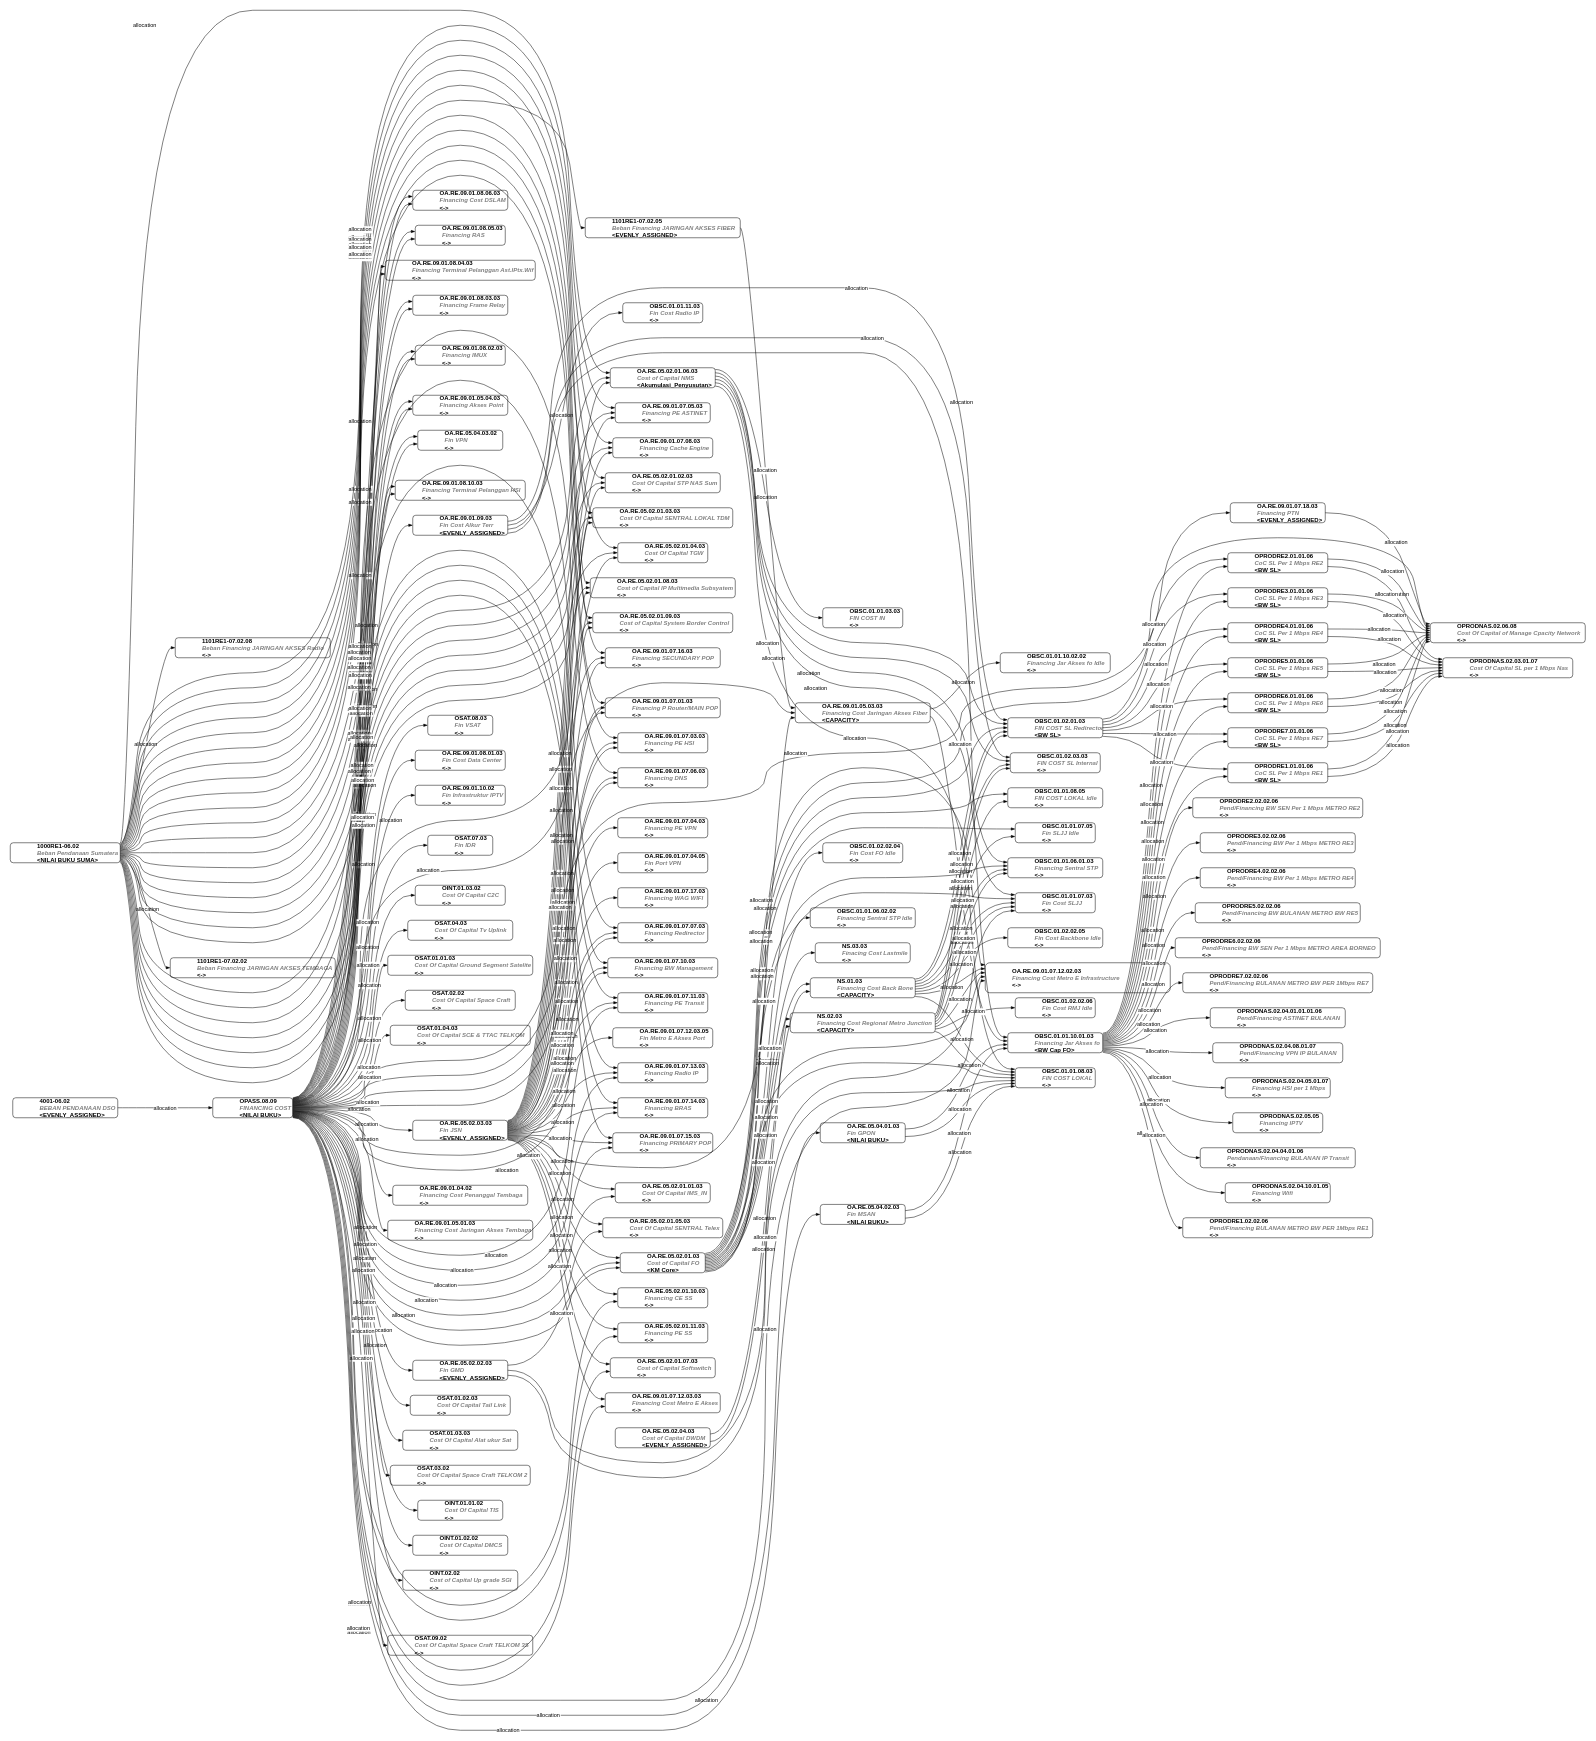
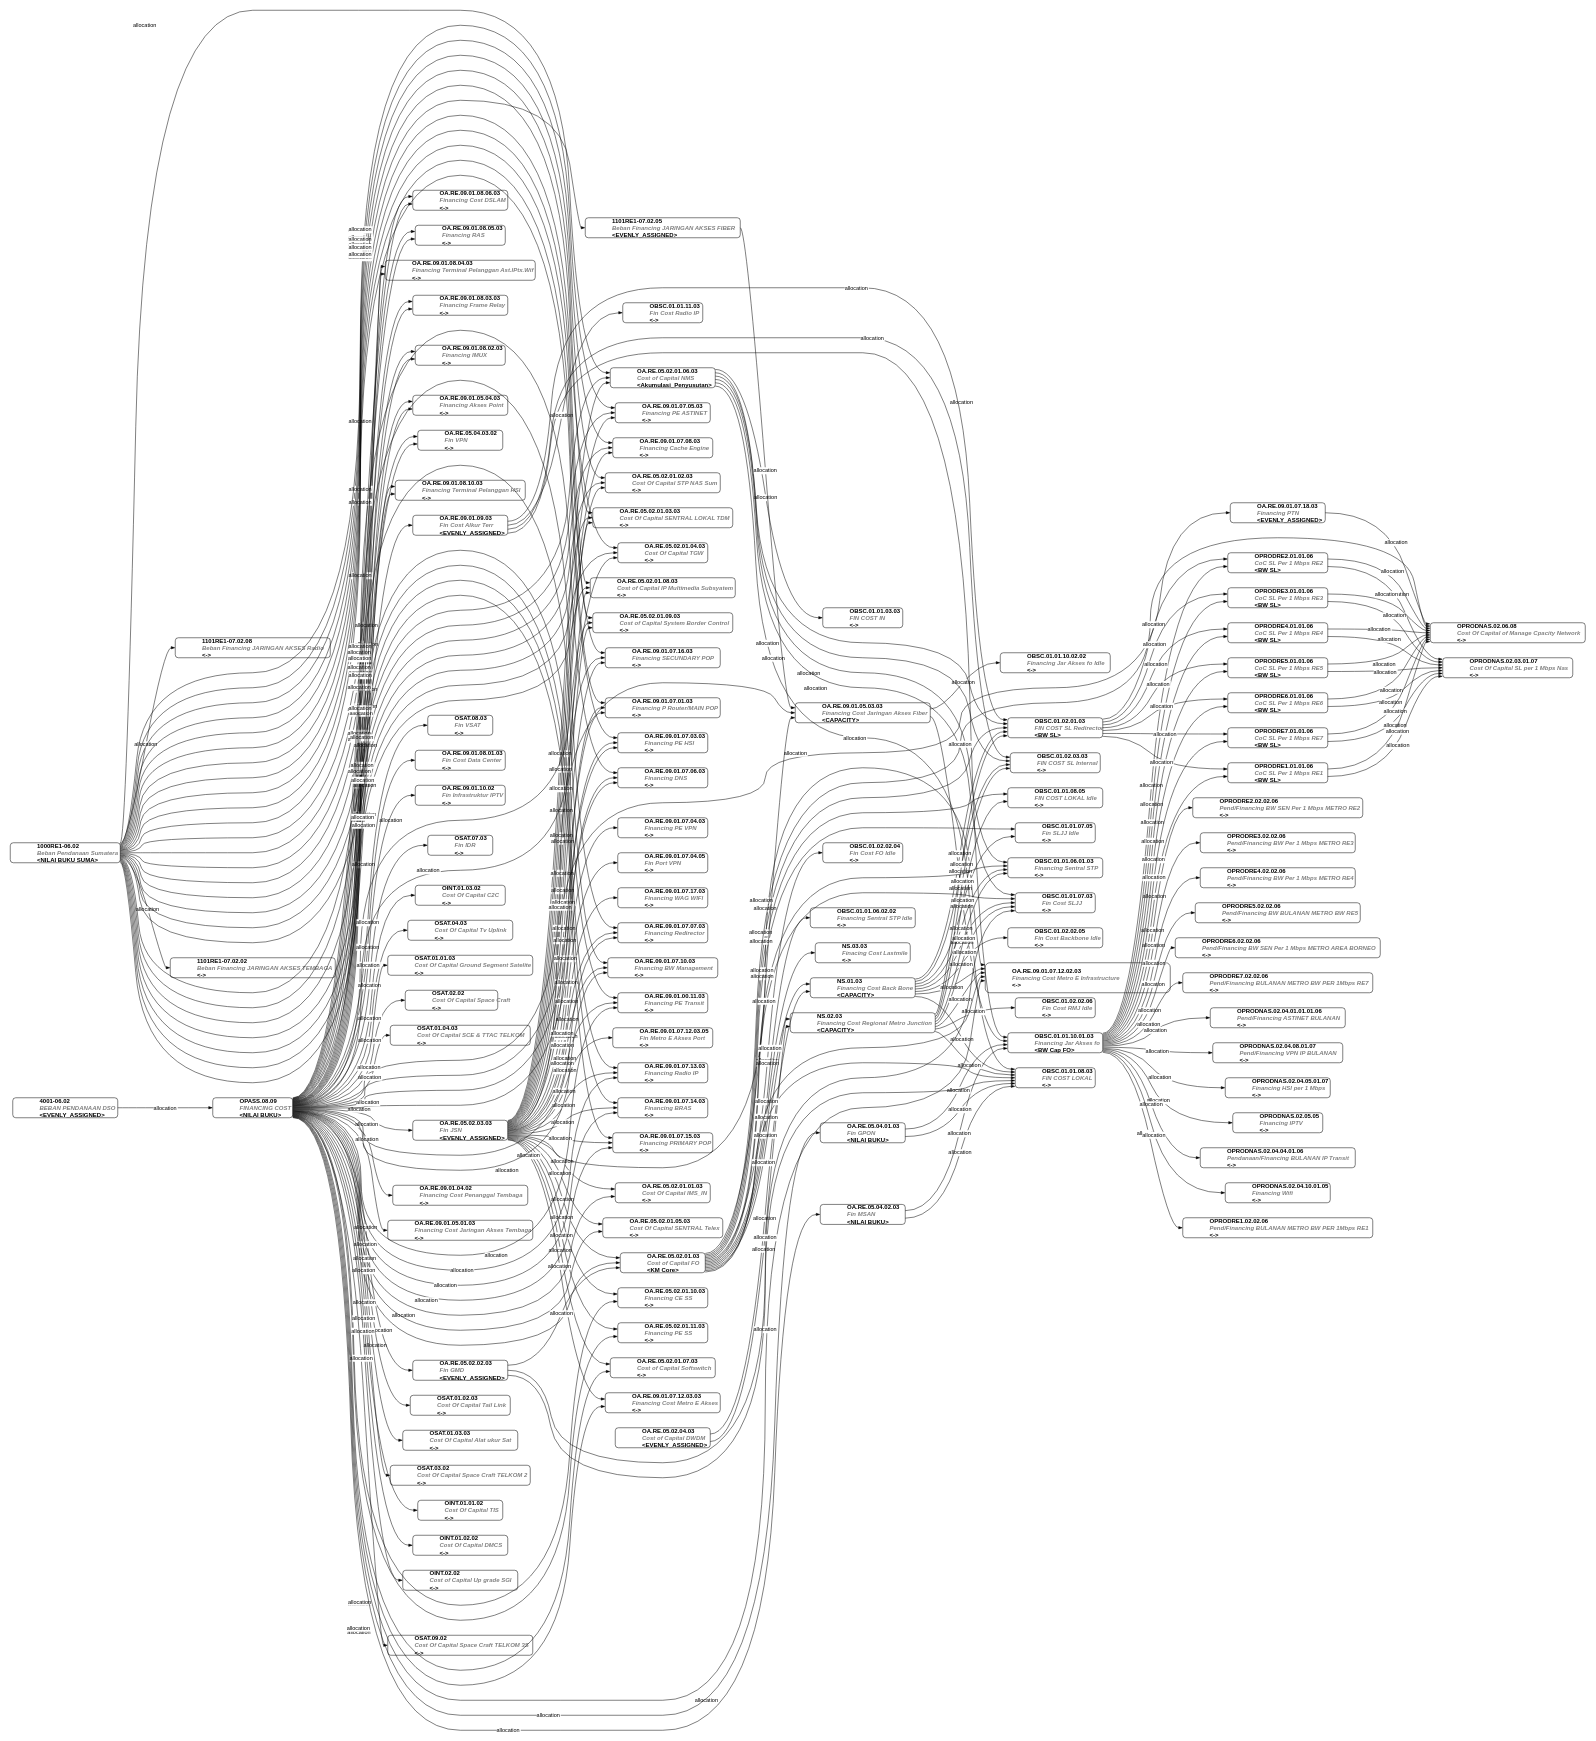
node "OSAT.02.02 Cost Of Capital Space Craft <->": size 110x20 -> 93x20
node "OA.RE.09.01.07.11.03 Financing PE Transit <->": label "OA.RE.09.01.07.11.03 Financing PE Transit <->" -> "OA.RE.09.01.00.11.03 Financing PE Transit <->"
